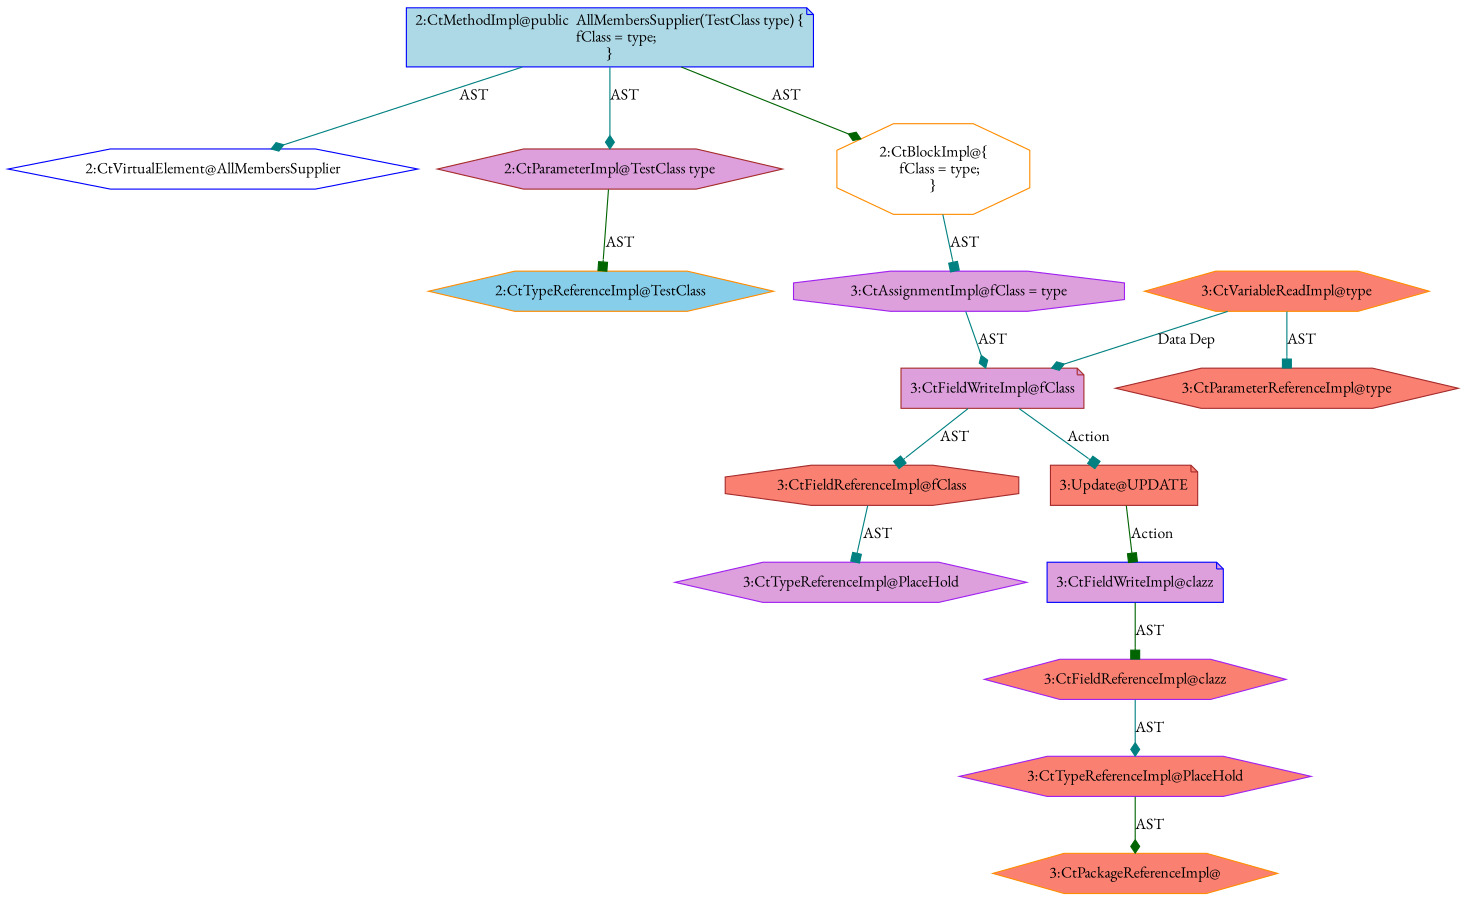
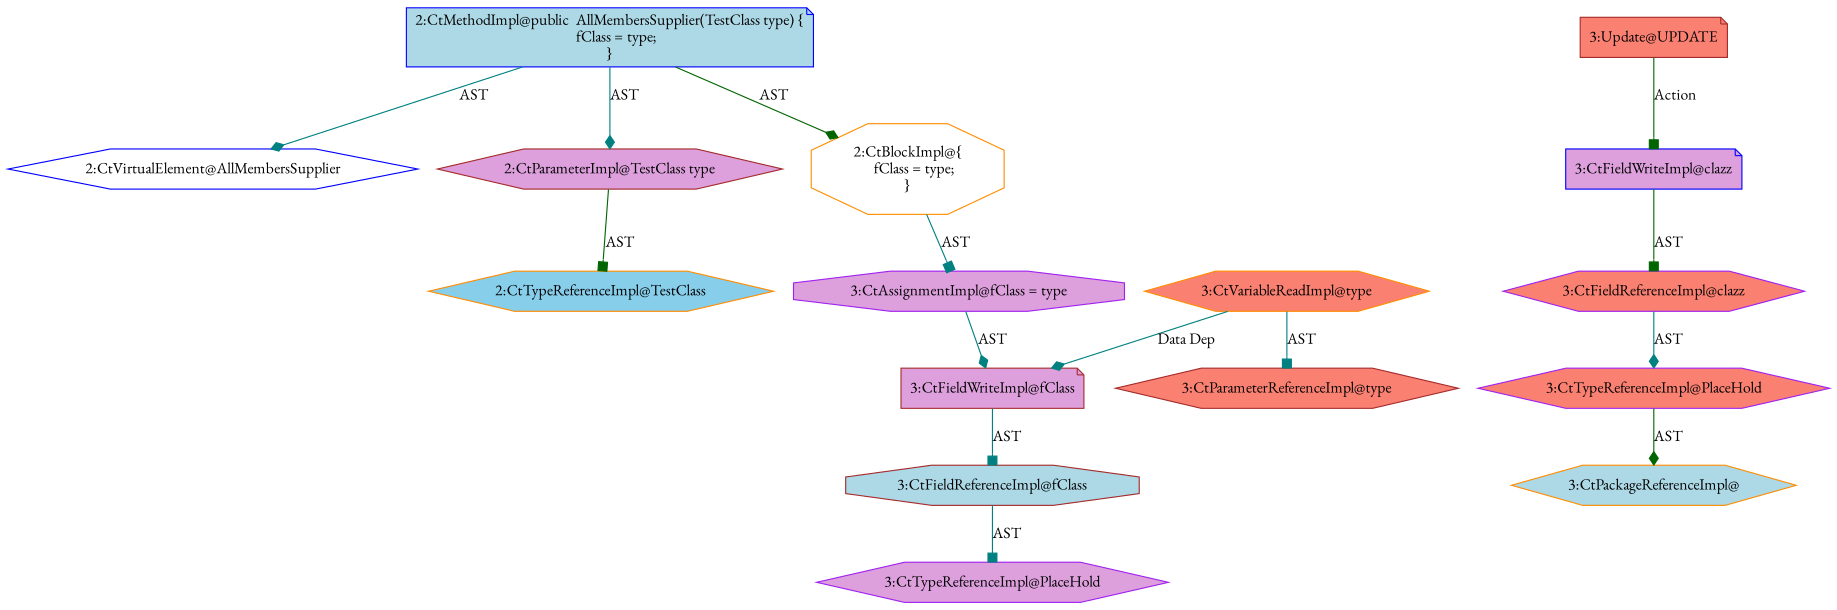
edge "3:CtFieldWriteImpl@fClass" -> "3:Update@UPDATE": removed, label "Action"
node "3:CtFieldReferenceImpl@fClass": fillcolor salmon -> lightblue
node "3:CtPackageReferenceImpl@": fillcolor salmon -> lightblue
